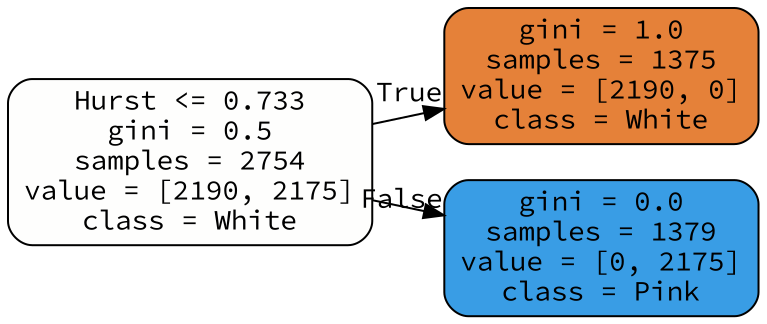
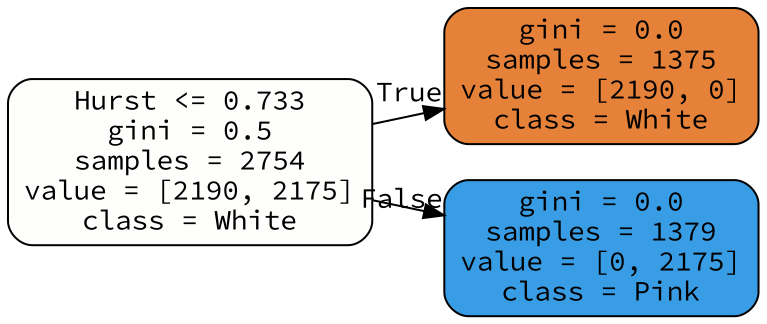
node "gini = 1.0 samples = 1375 value = [2190, 0] class = White": label "gini = 1.0 samples = 1375 value = [2190, 0] class = White" -> "gini = 0.0 samples = 1375 value = [2190, 0] class = White"
